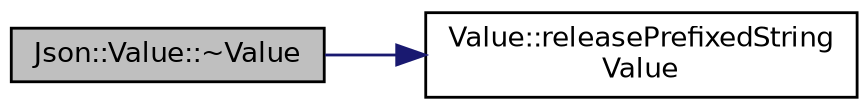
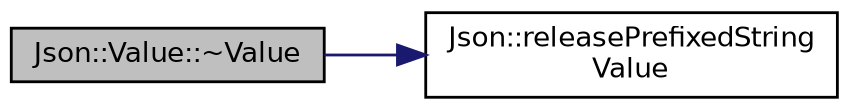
node "Value::releasePrefixedString Value": label "Value::releasePrefixedString Value" -> "Json::releasePrefixedString Value"
